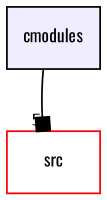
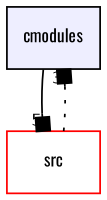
edge "src" -> "cmodules": added
